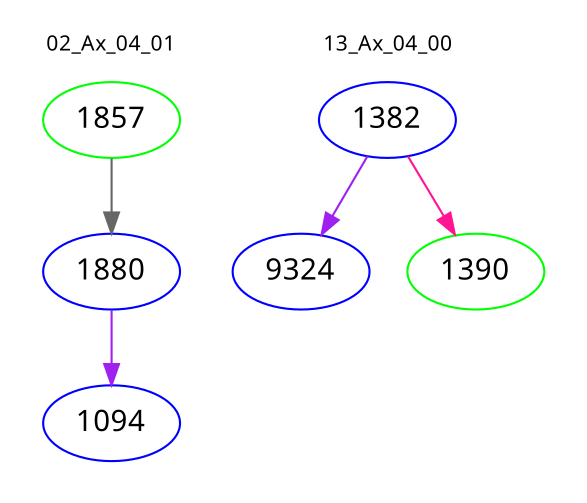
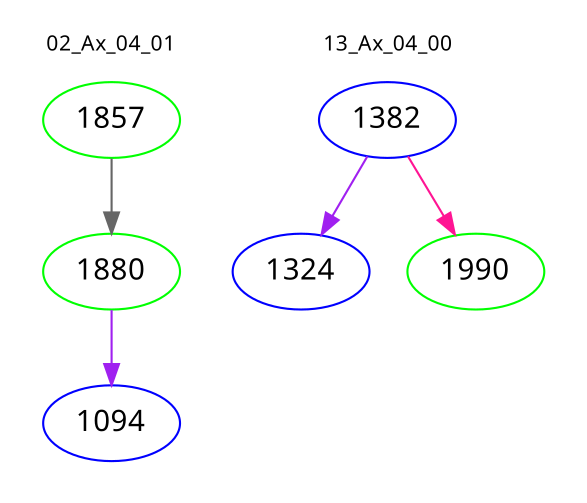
node "1880": color blue -> green
node "9324": label "9324" -> "1324"
node "1390": label "1390" -> "1990"
